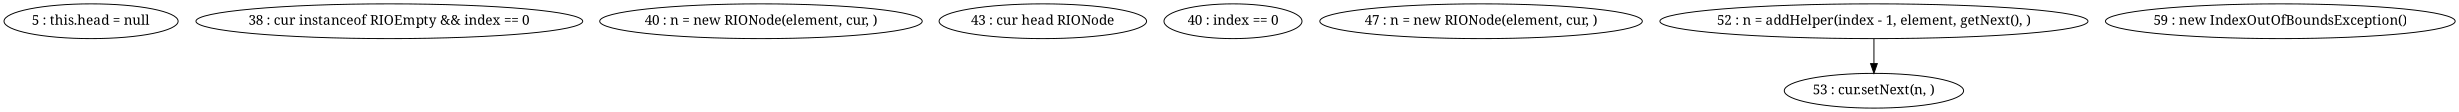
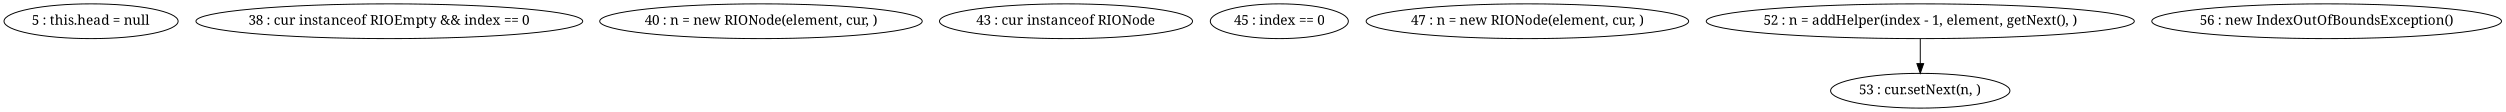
node "43 : cur head RIONode": label "43 : cur head RIONode" -> "43 : cur instanceof RIONode"
node "40 : index == 0": label "40 : index == 0" -> "45 : index == 0"
node "59 : new IndexOutOfBoundsException()": label "59 : new IndexOutOfBoundsException()" -> "56 : new IndexOutOfBoundsException()"
